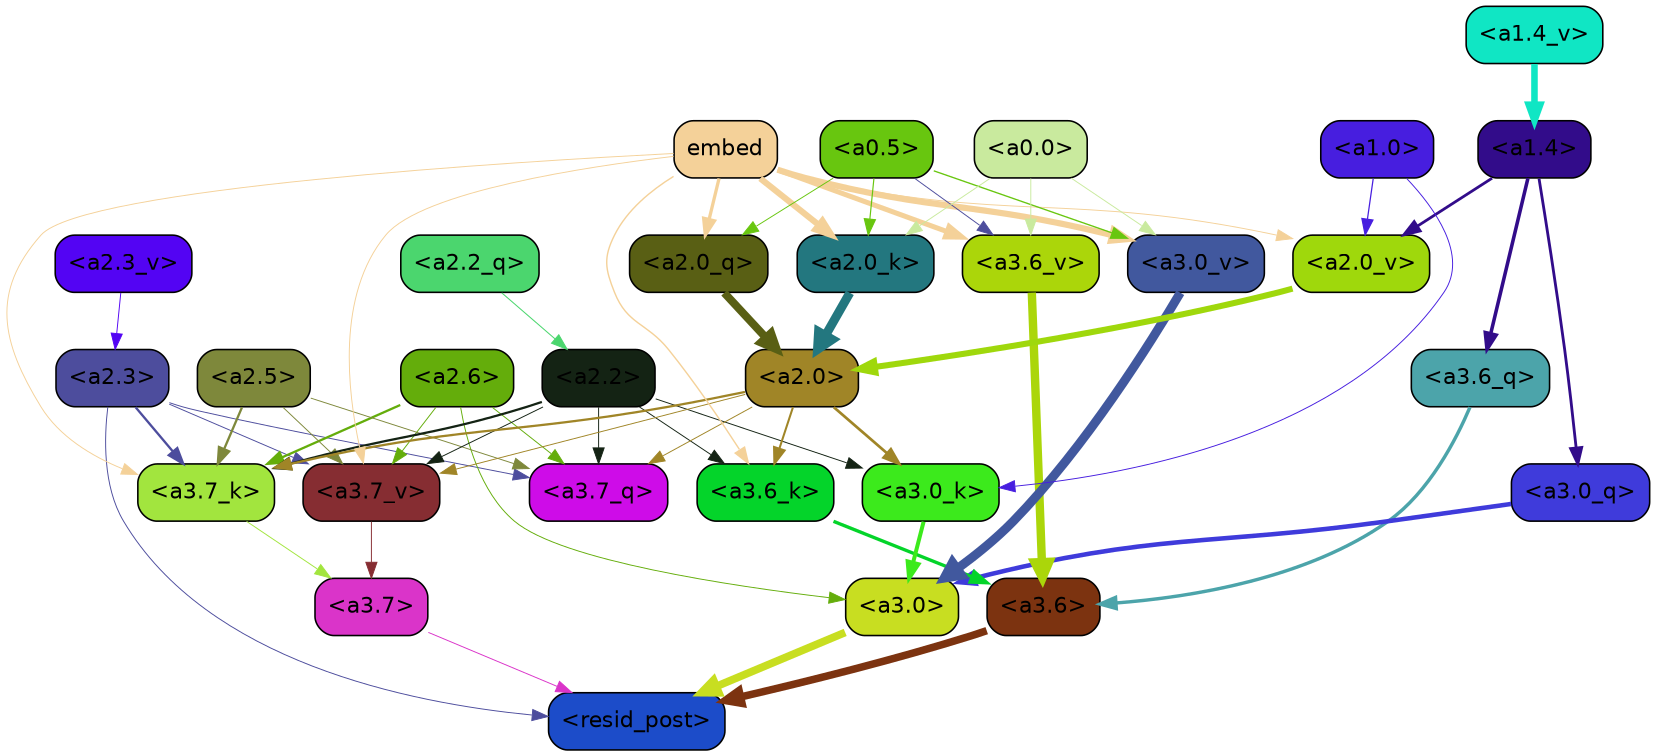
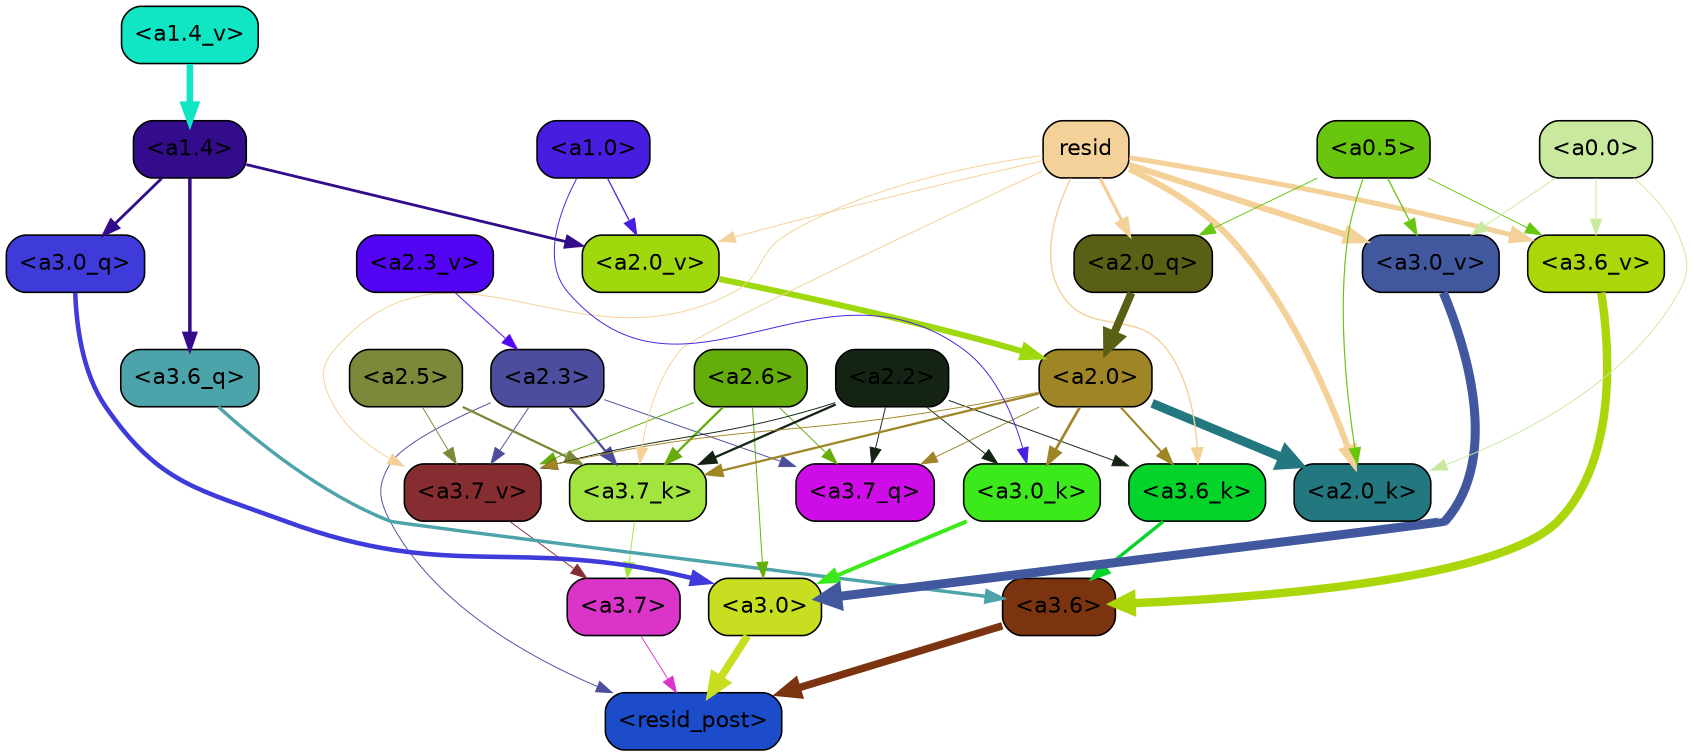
node "embed": label "embed" -> "resid"
edge "<a0.5>" -> "<a3.6_v>": color #4d4d9d -> #68c60f
node "<a2.2_q>": removed
edge "<a2.0_k>" -> "<a2.0>": reversed
edge "<a2.5>" -> "<a3.7_q>": removed
